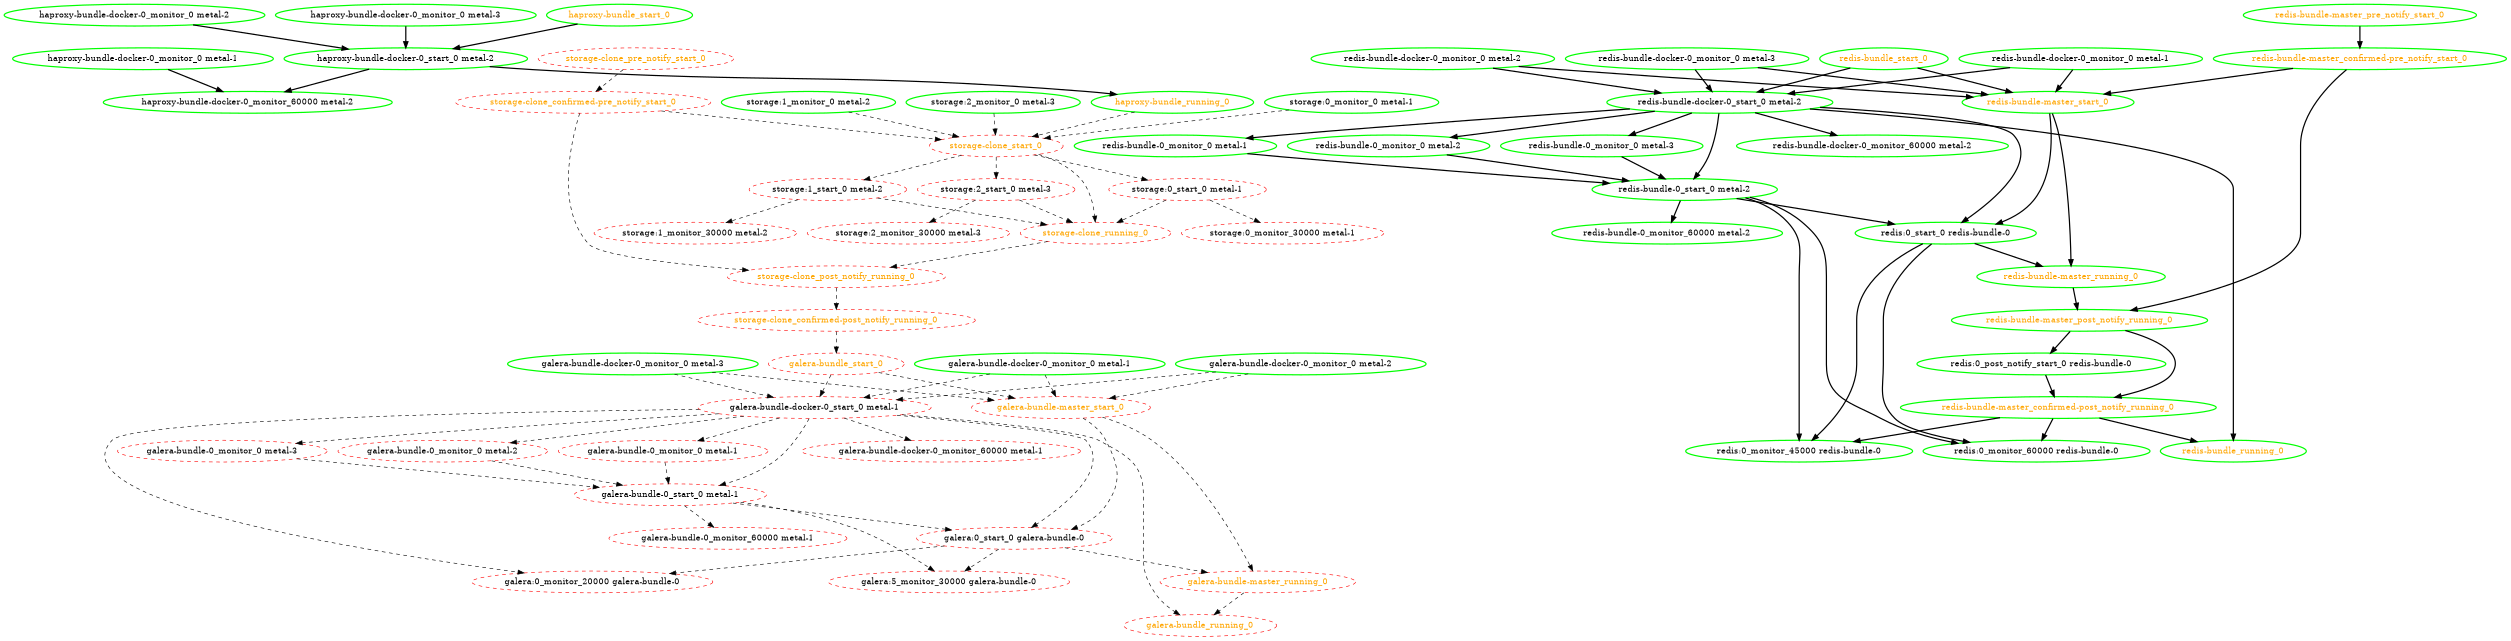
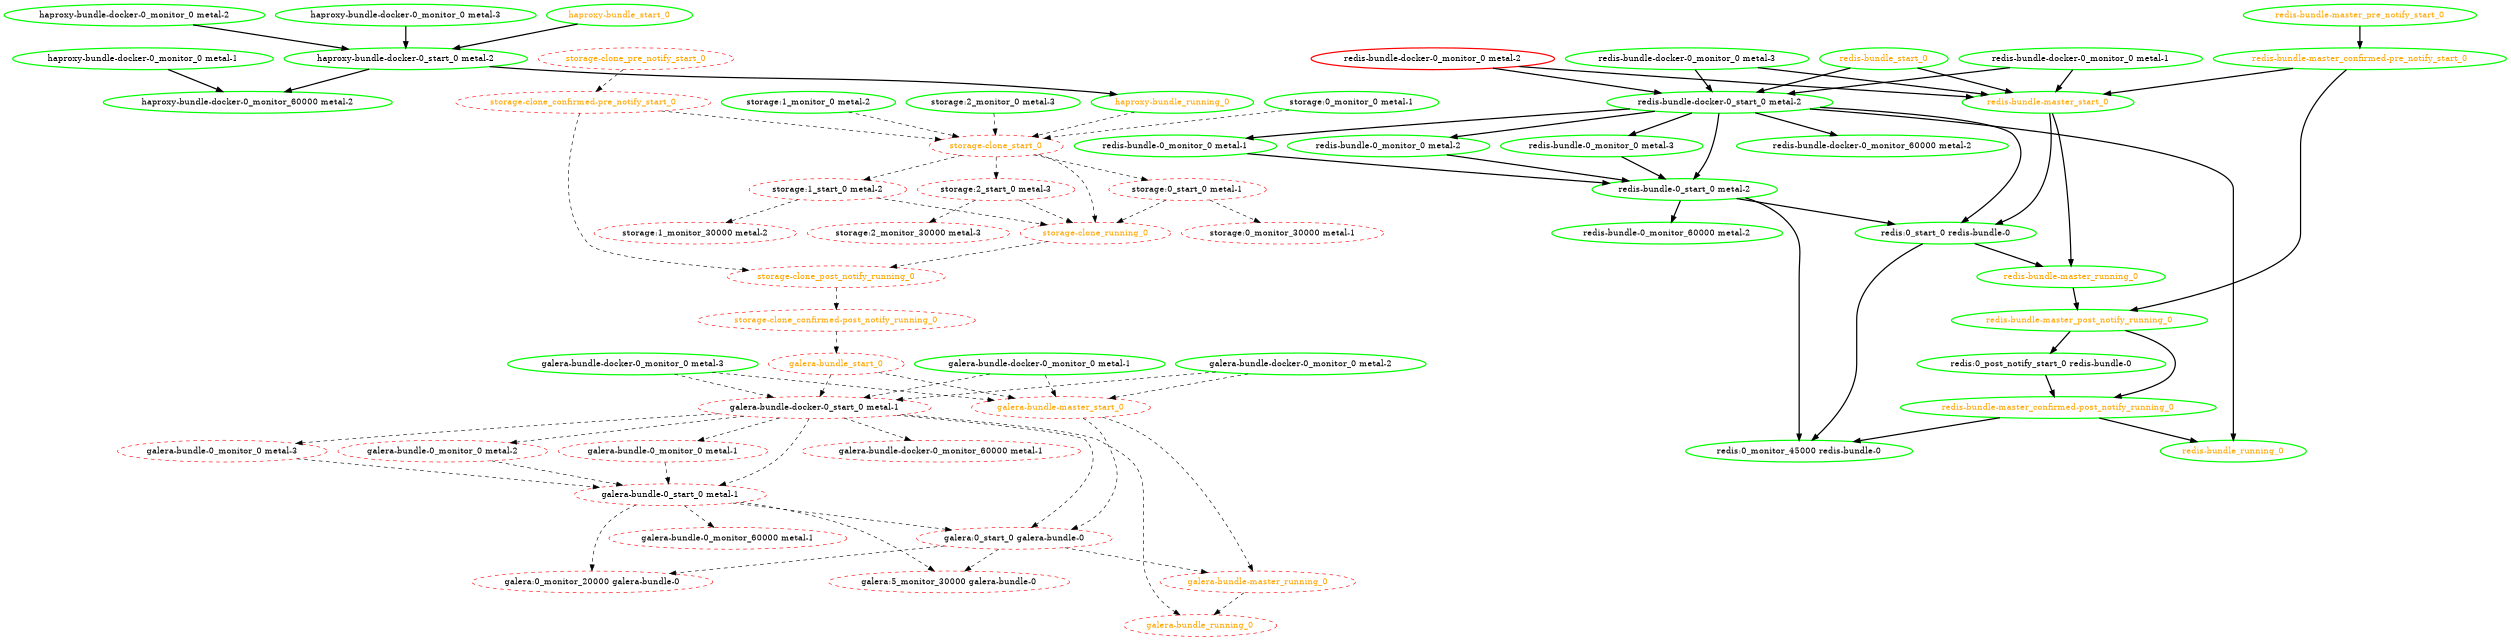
node "redis-bundle-docker-0_monitor_0 metal-2": color green -> red
edge "galera-bundle-docker-0_start_0 metal-1" -> "galera:0_monitor_20000 galera-bundle-0": now "galera-bundle-0_start_0 metal-1" -> "galera:0_monitor_20000 galera-bundle-0"
node "redis:0_monitor_60000 redis-bundle-0": removed
